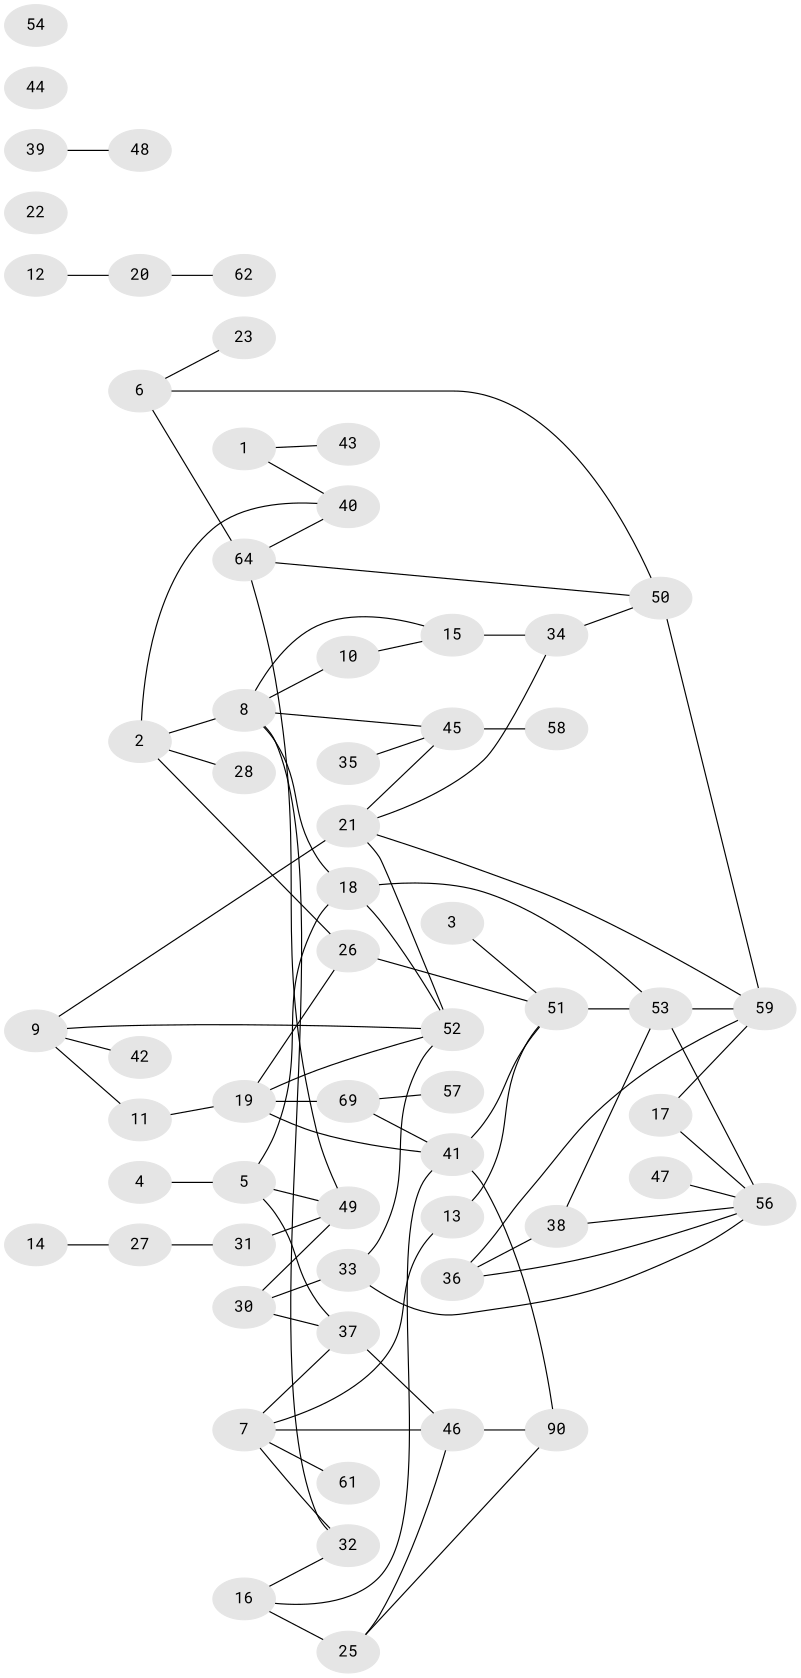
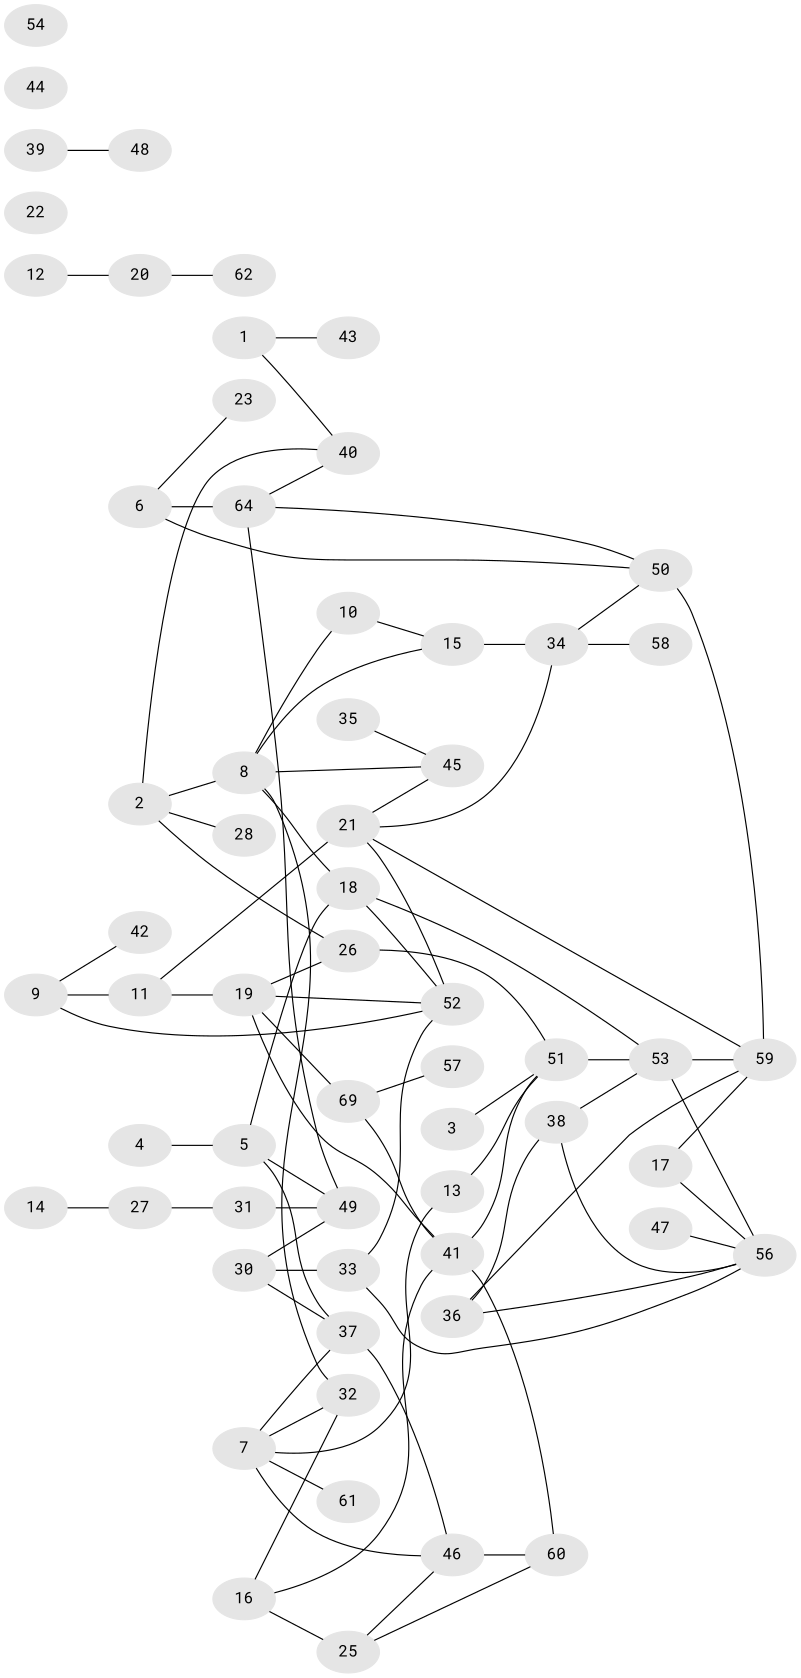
edge "45" -- "58": now "34" -- "58"
edge "21" -- "9": now "21" -- "11"
node "90": label "90" -> "60"
